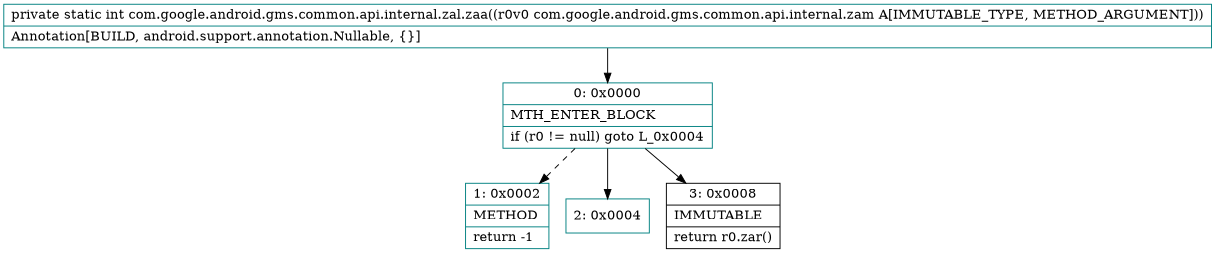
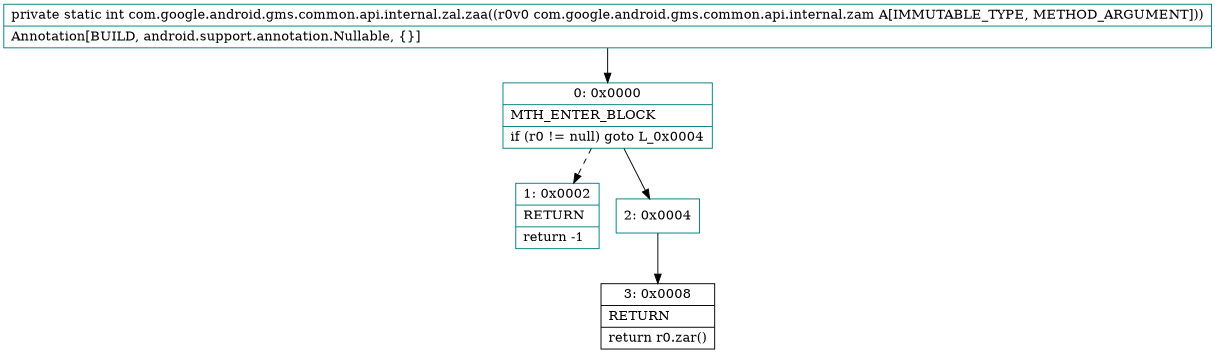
edge "0: 0x0000" -> "3: 0x0008": now "2: 0x0004" -> "3: 0x0008"
node "1: 0x0002": text "METHOD" -> "RETURN"
node "3: 0x0008": text "IMMUTABLE" -> "RETURN"
